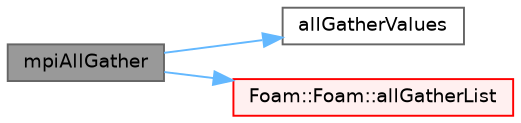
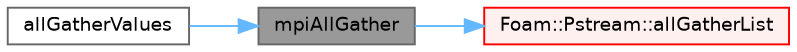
edge "mpiAllGather" -> "allGatherValues": reversed
node "Foam::Foam::allGatherList": label "Foam::Foam::allGatherList" -> "Foam::Pstream::allGatherList"
